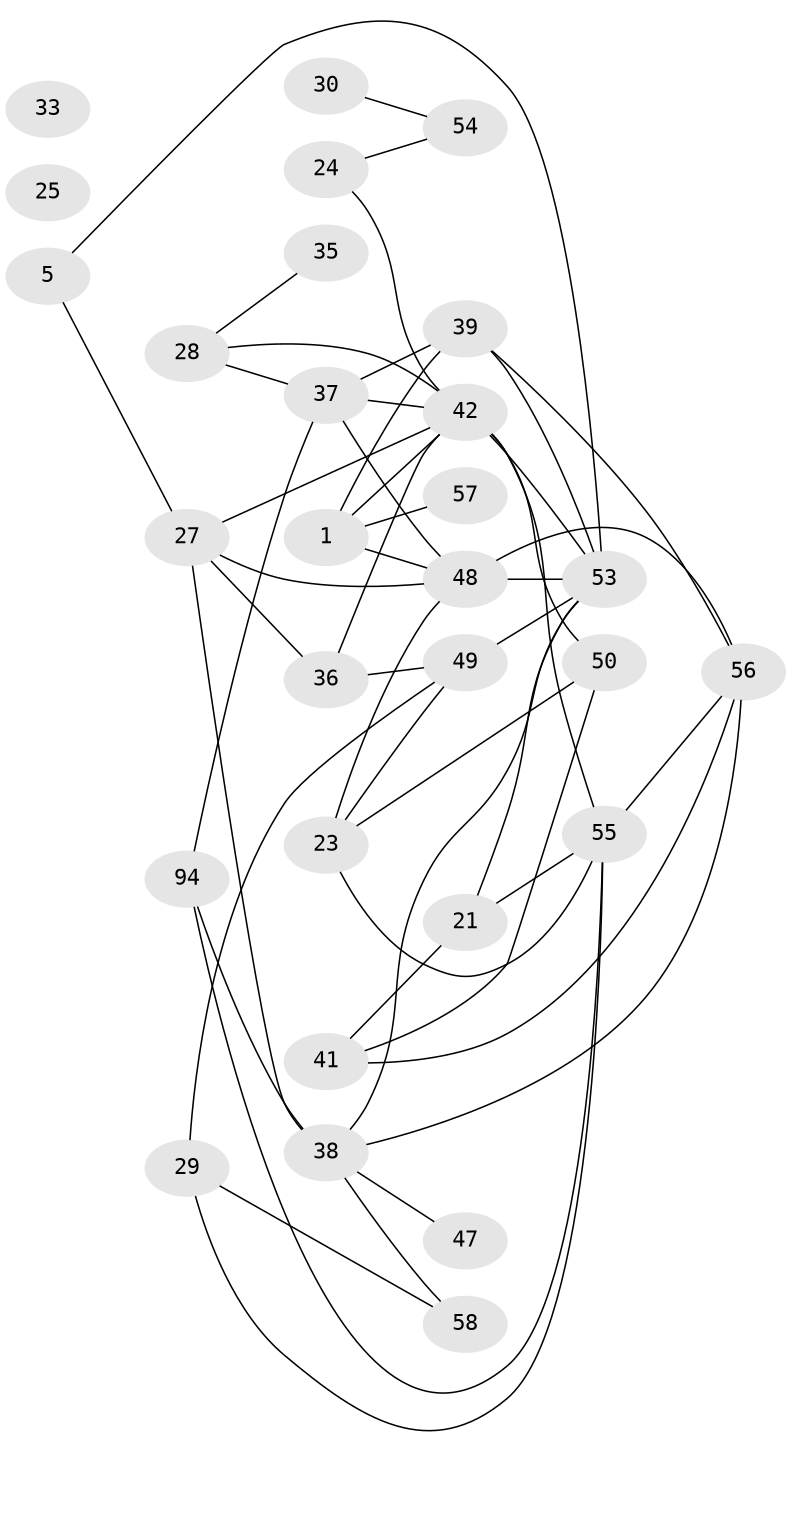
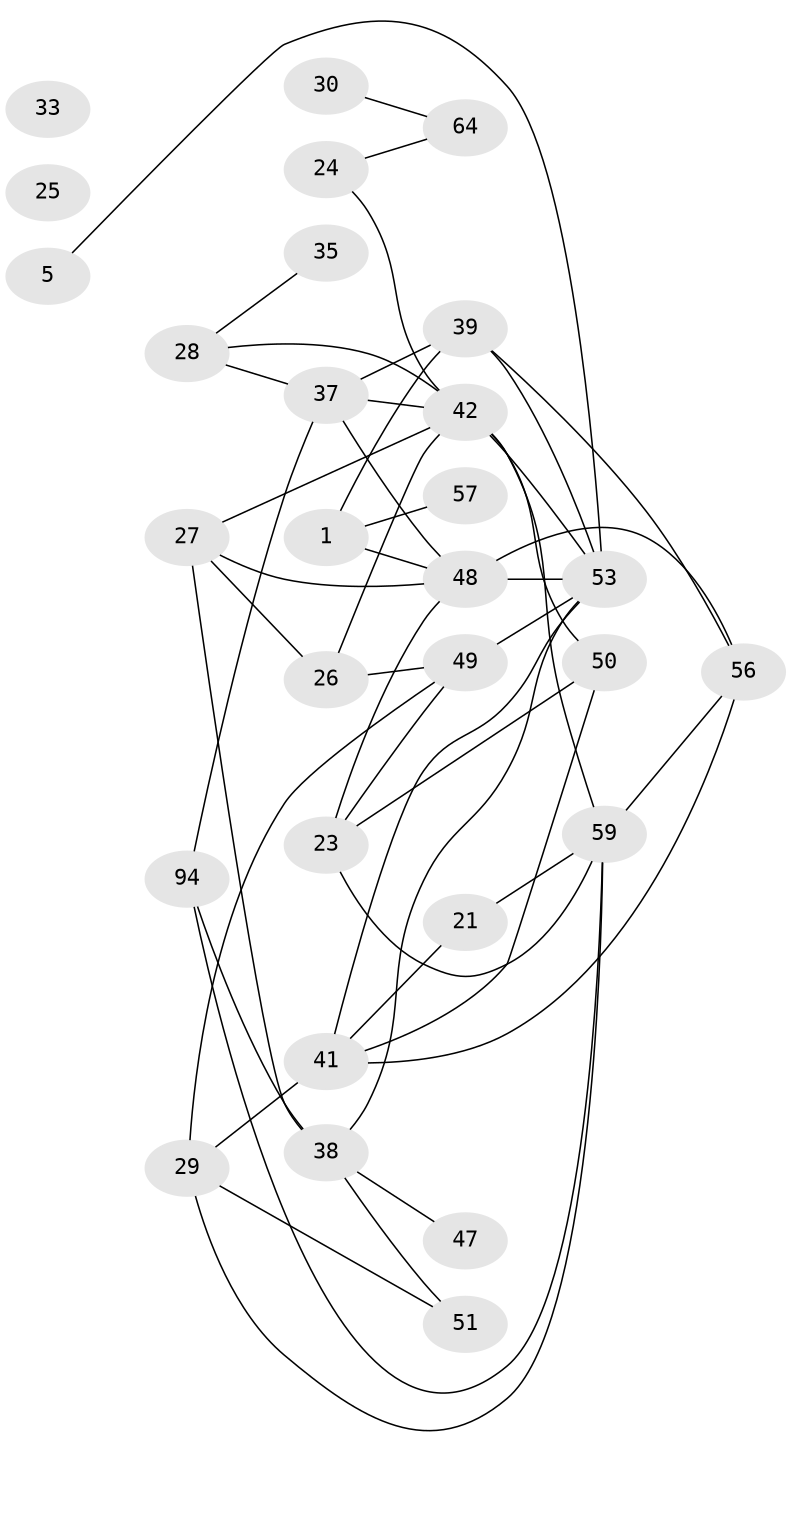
node "54": label "54" -> "64"
edge "5" -- "27": removed
edge "42" -- "1": removed
node "36": label "36" -> "26"
edge "53" -- "21": now "53" -- "41"
node "55": label "55" -> "59"
edge "56" -- "38": removed
edge "41" -- "29": added
node "58": label "58" -> "51"
